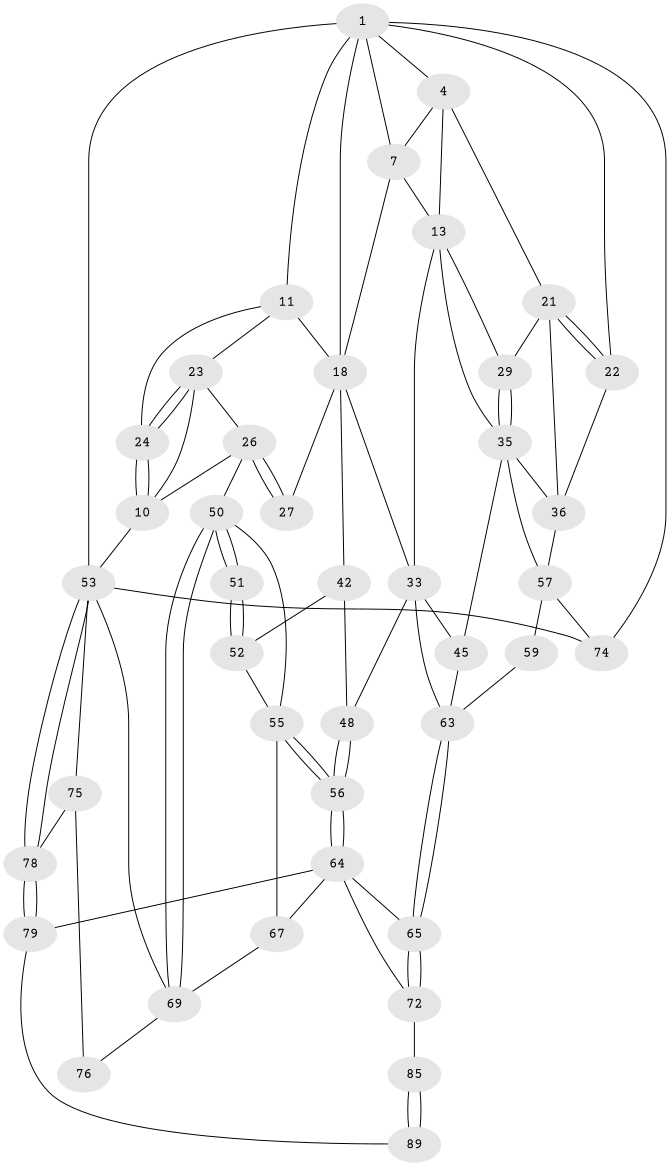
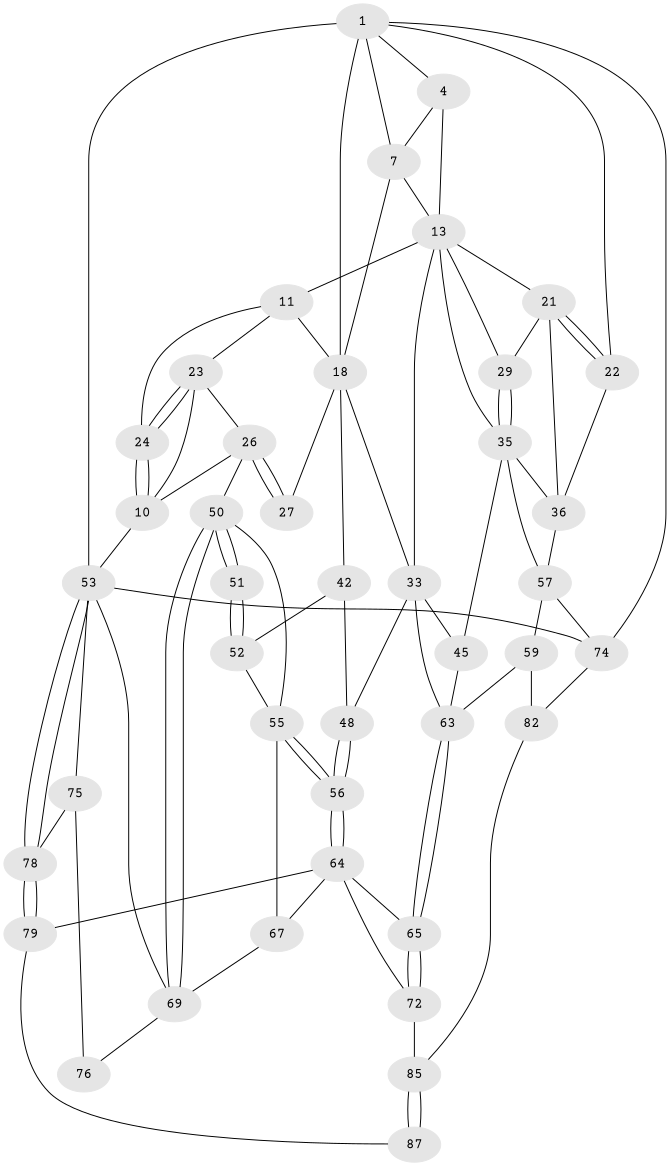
edge "1" -- "11": now "13" -- "11"
edge "4" -- "21": now "13" -- "21"
node "82": added
node "89": label "89" -> "87"
